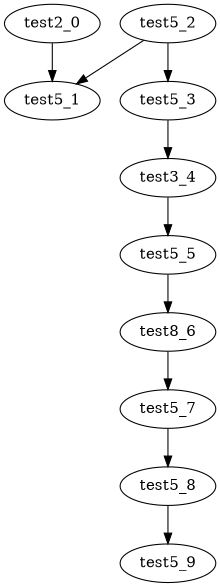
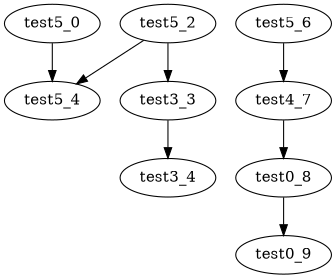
node "test2_0": label "test2_0" -> "test5_0"
node "test5_1": label "test5_1" -> "test5_4"
node "test5_3": label "test5_3" -> "test3_3"
node "test5_5": removed
node "test8_6": label "test8_6" -> "test5_6"
node "test5_7": label "test5_7" -> "test4_7"
node "test5_8": label "test5_8" -> "test0_8"
node "test5_9": label "test5_9" -> "test0_9"
